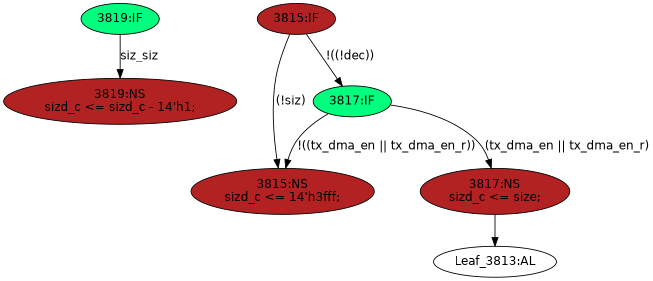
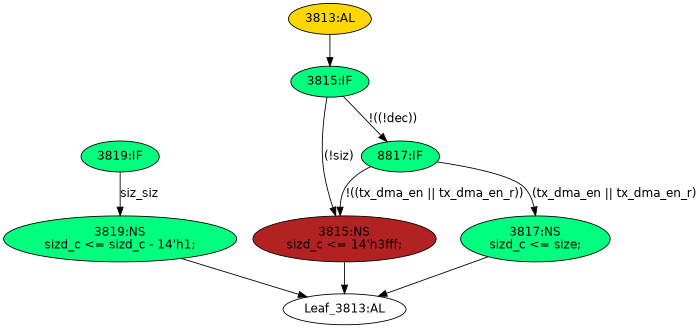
node "3815:IF": fillcolor firebrick -> springgreen
node "3813:AL": added
node "3819:NS sizd_c <= sizd_c - 14'h1;": fillcolor firebrick -> springgreen
node "3817:IF": label "3817:IF" -> "8817:IF"
node "3817:NS sizd_c <= size;": fillcolor firebrick -> springgreen
edge "3815:NS sizd_c <= 14'h3fff;" -> "Leaf_3813:AL": added
edge "3819:NS sizd_c <= sizd_c - 14'h1;" -> "Leaf_3813:AL": added
